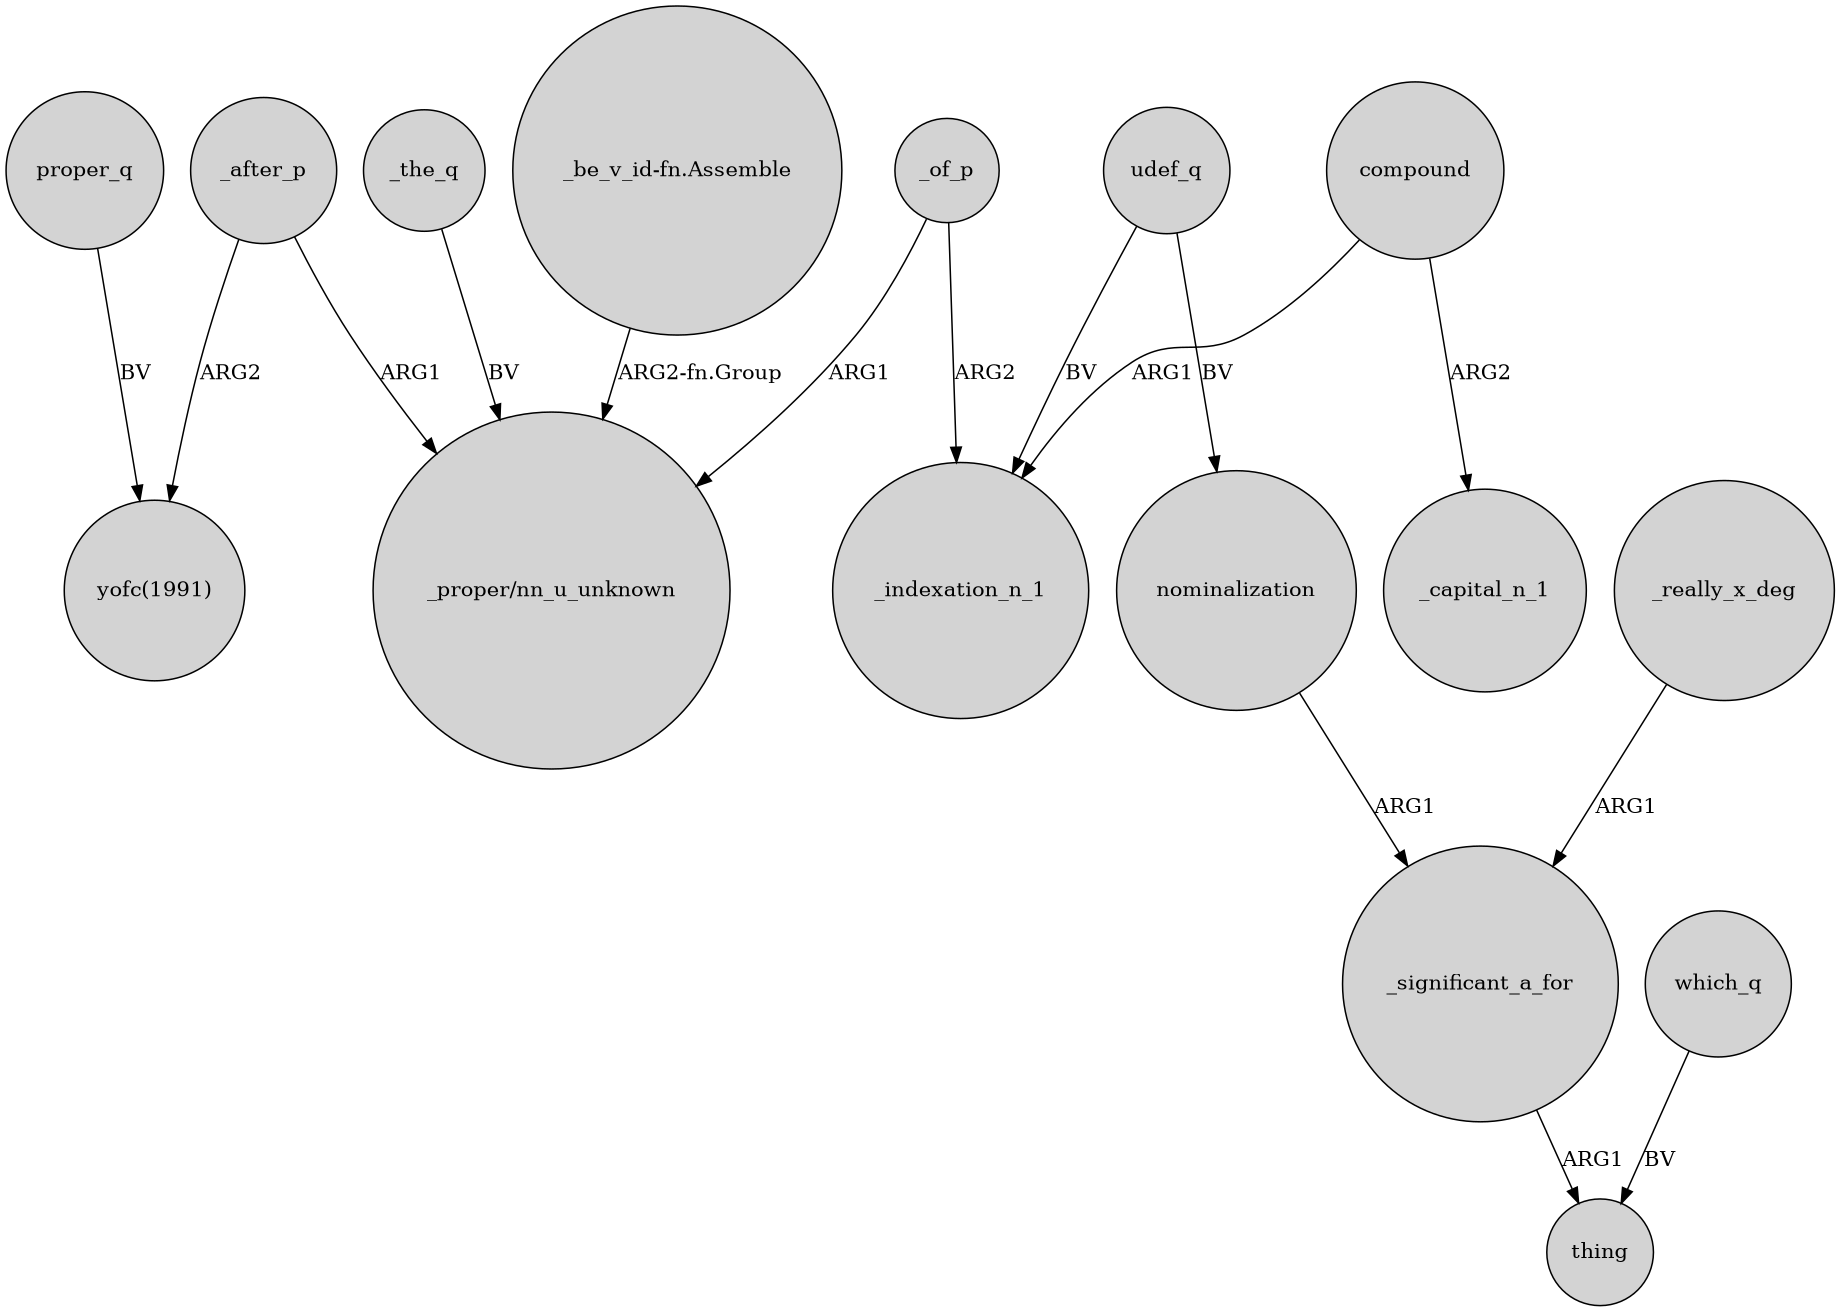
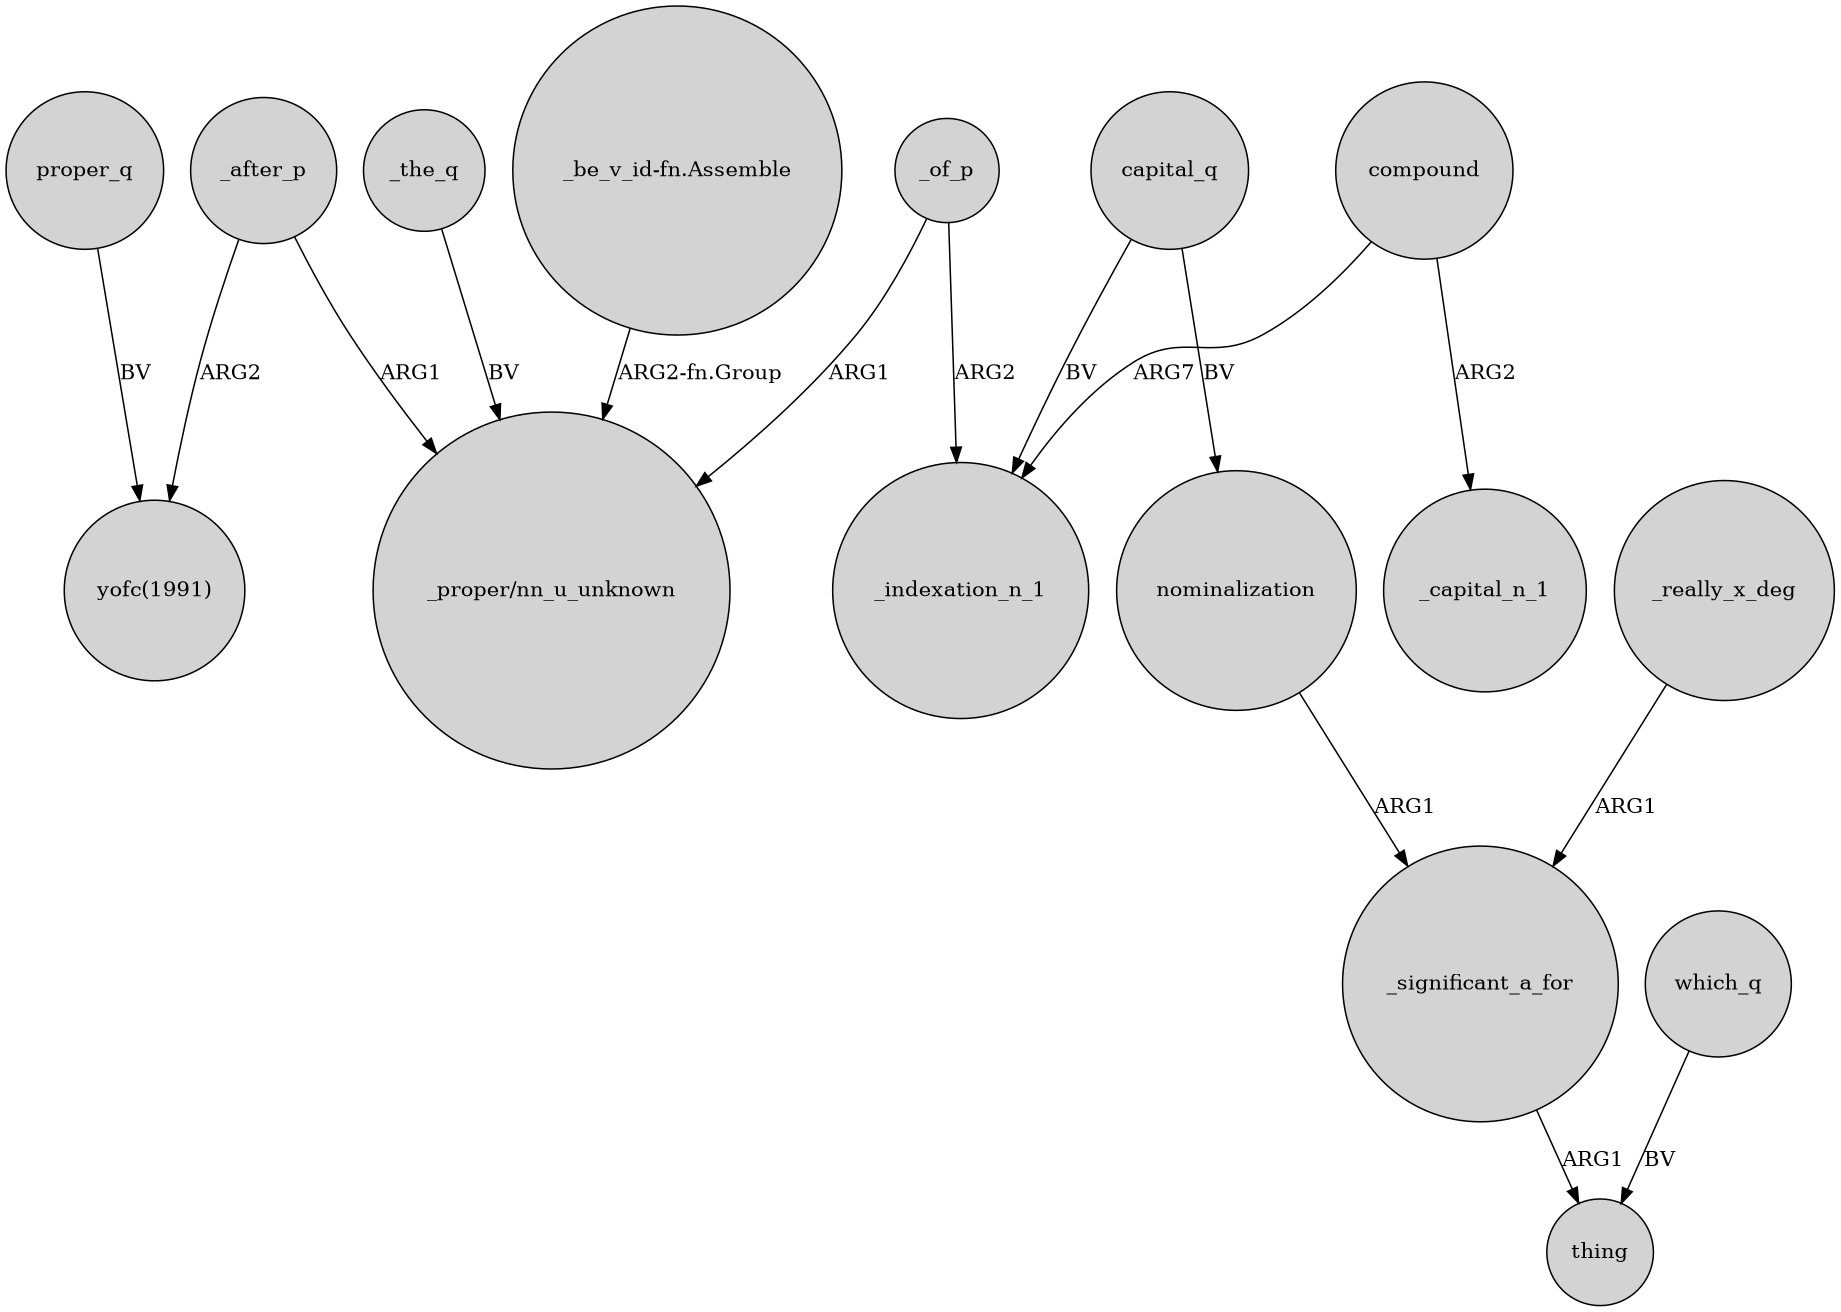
node "udef_q": label "udef_q" -> "capital_q"
edge "compound" -> "_indexation_n_1": label "ARG1" -> "ARG7"
